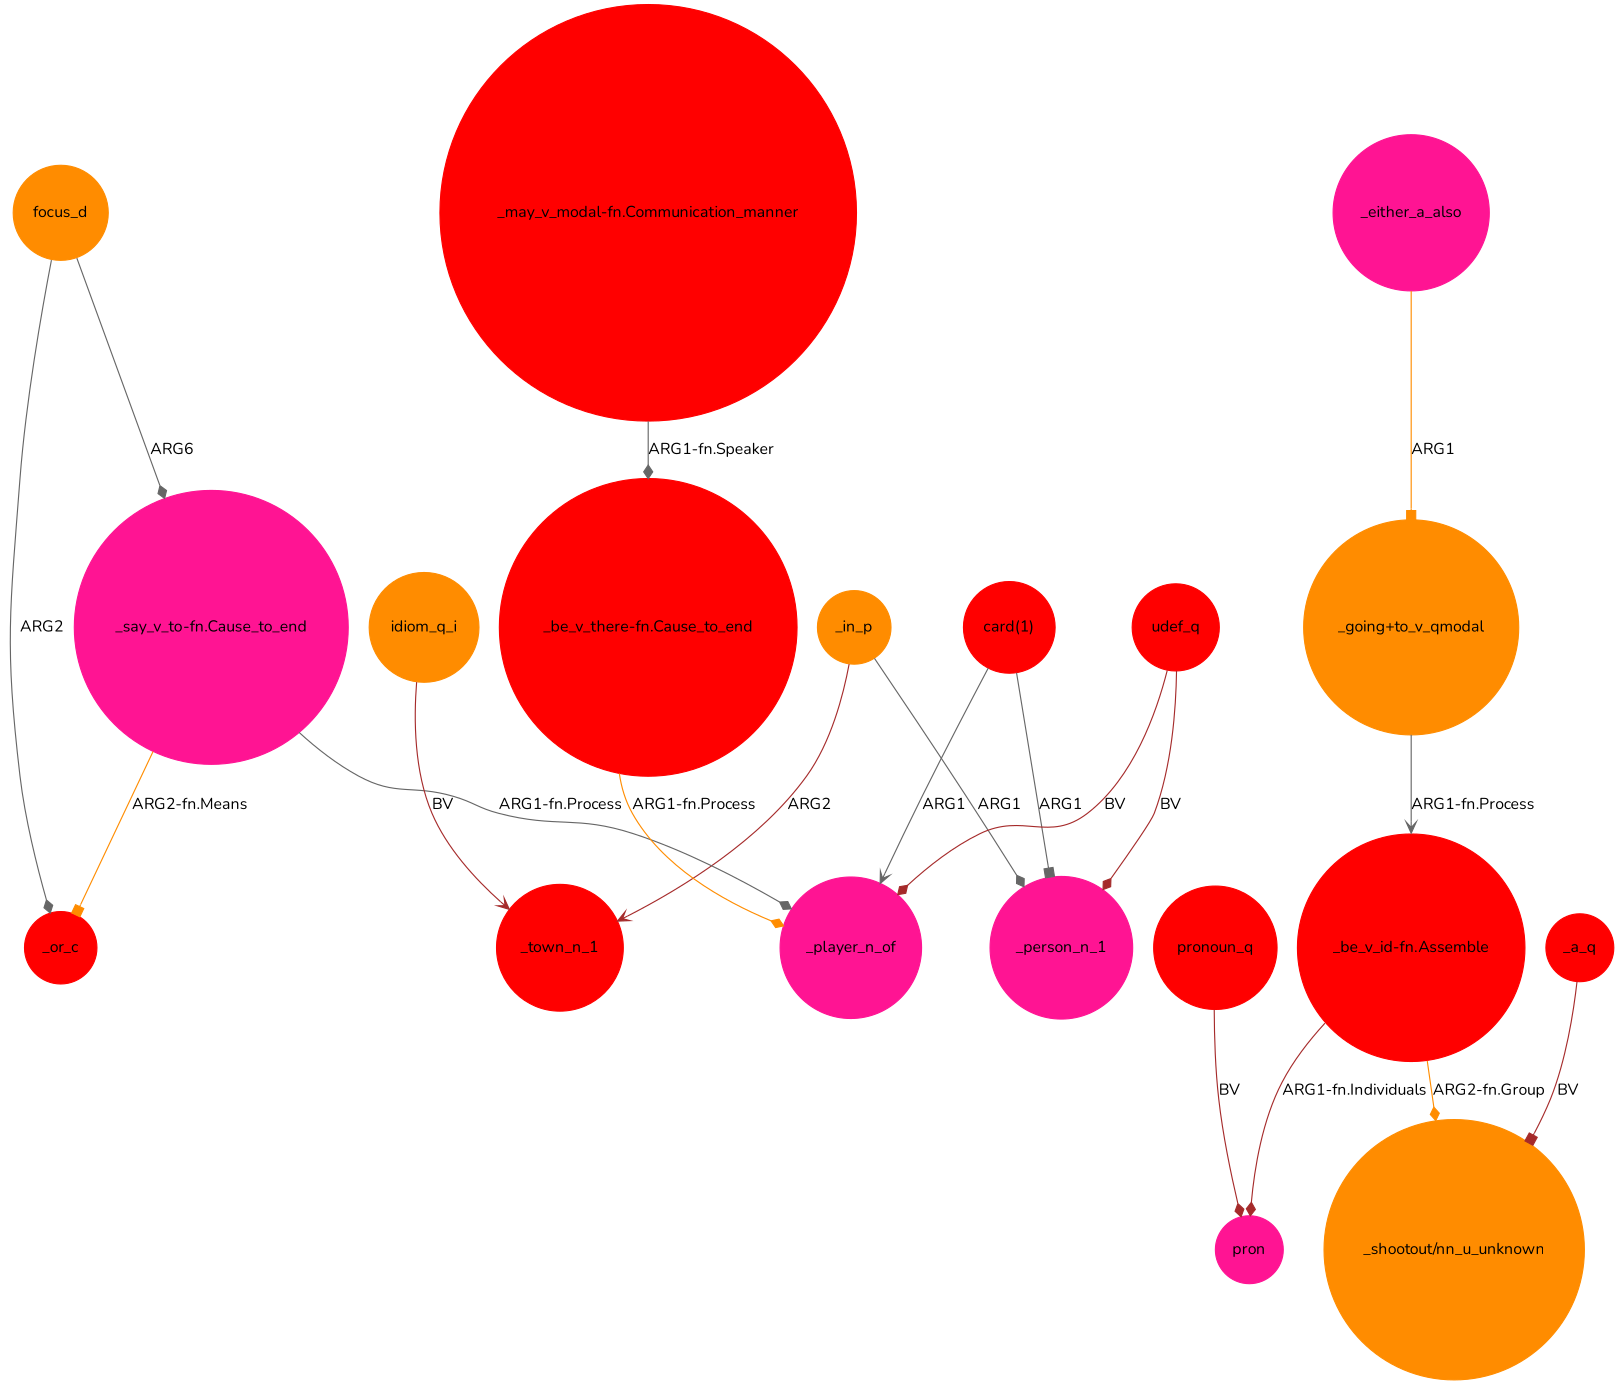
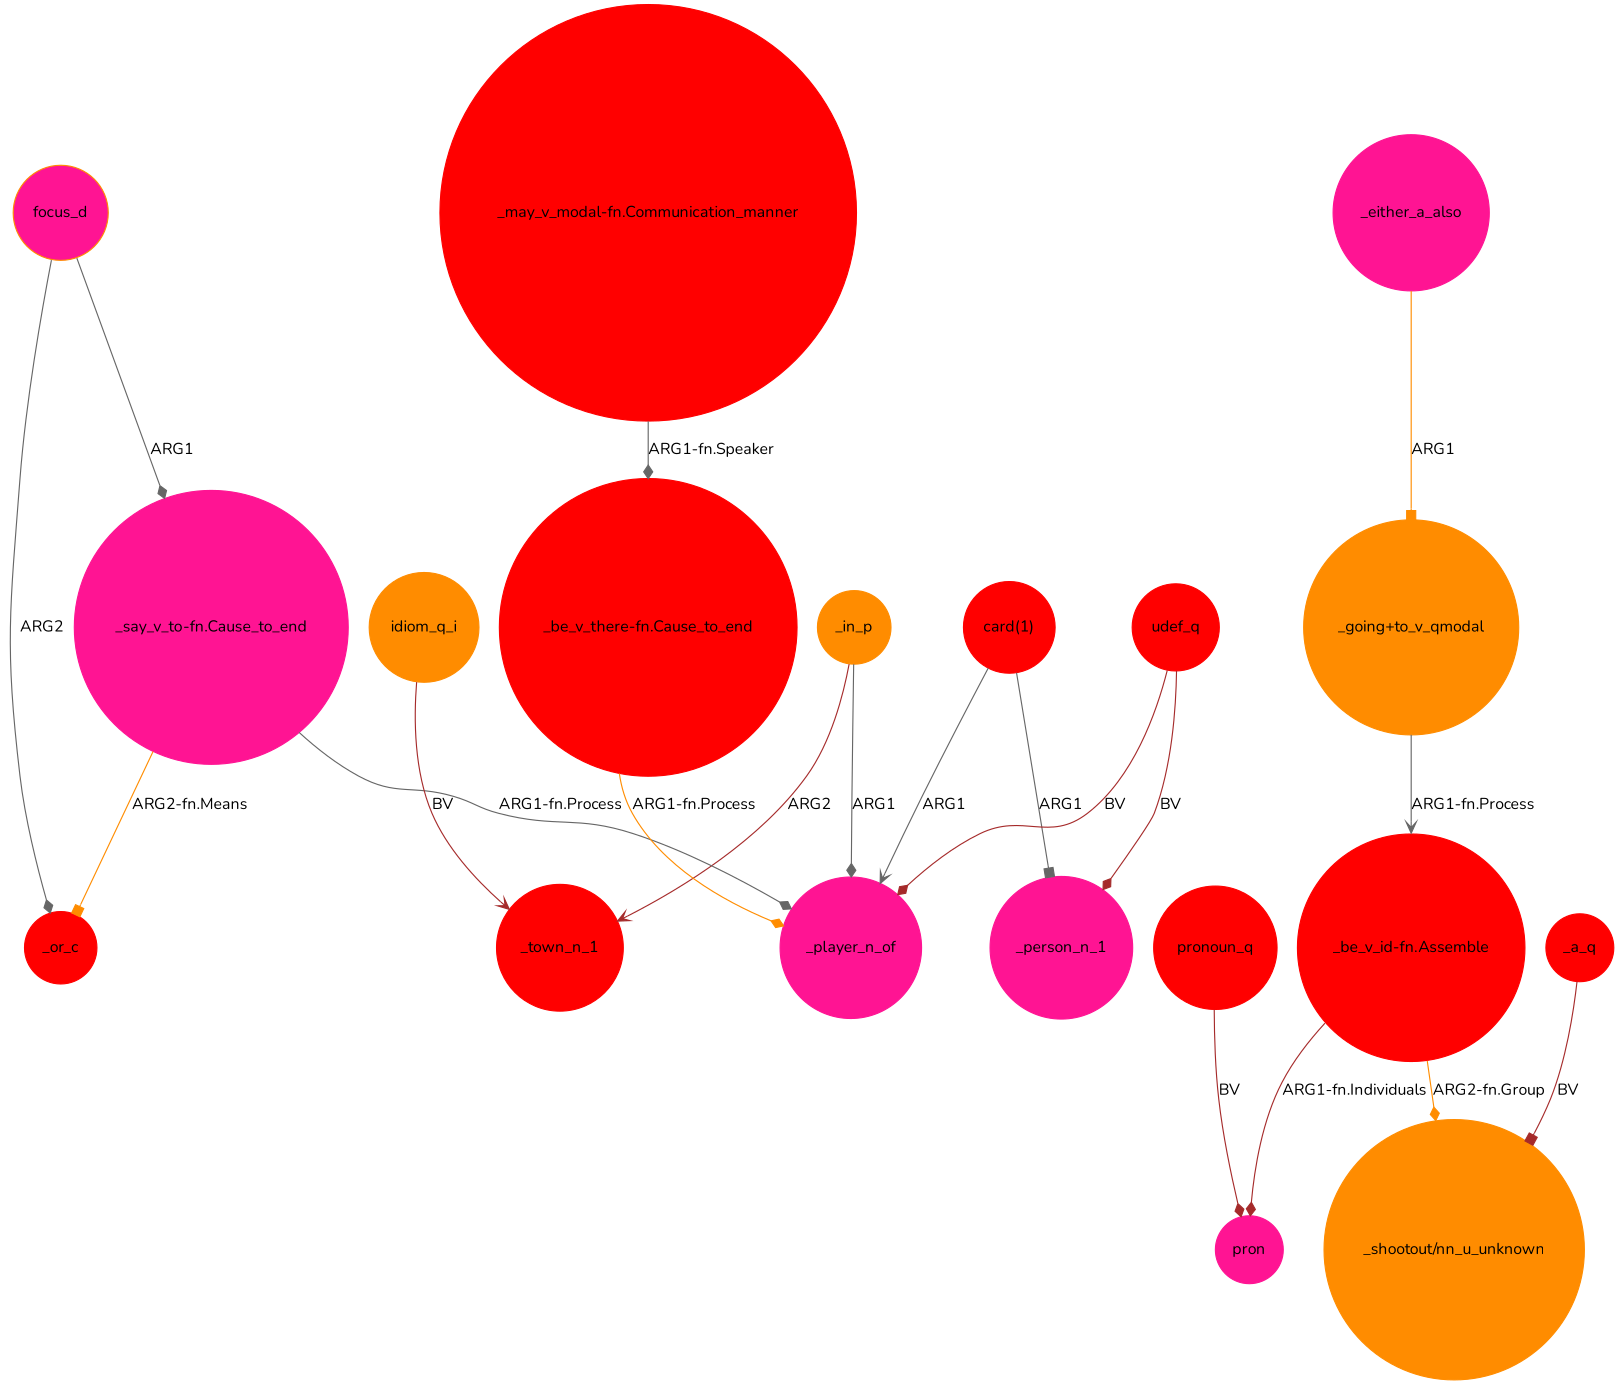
node "focus_d": fillcolor darkorange -> deeppink
edge "focus_d" -> "_say_v_to-fn.Cause_to_end": label "ARG6" -> "ARG1"
edge "_in_p" -> "_person_n_1": now "_in_p" -> "_player_n_of"
